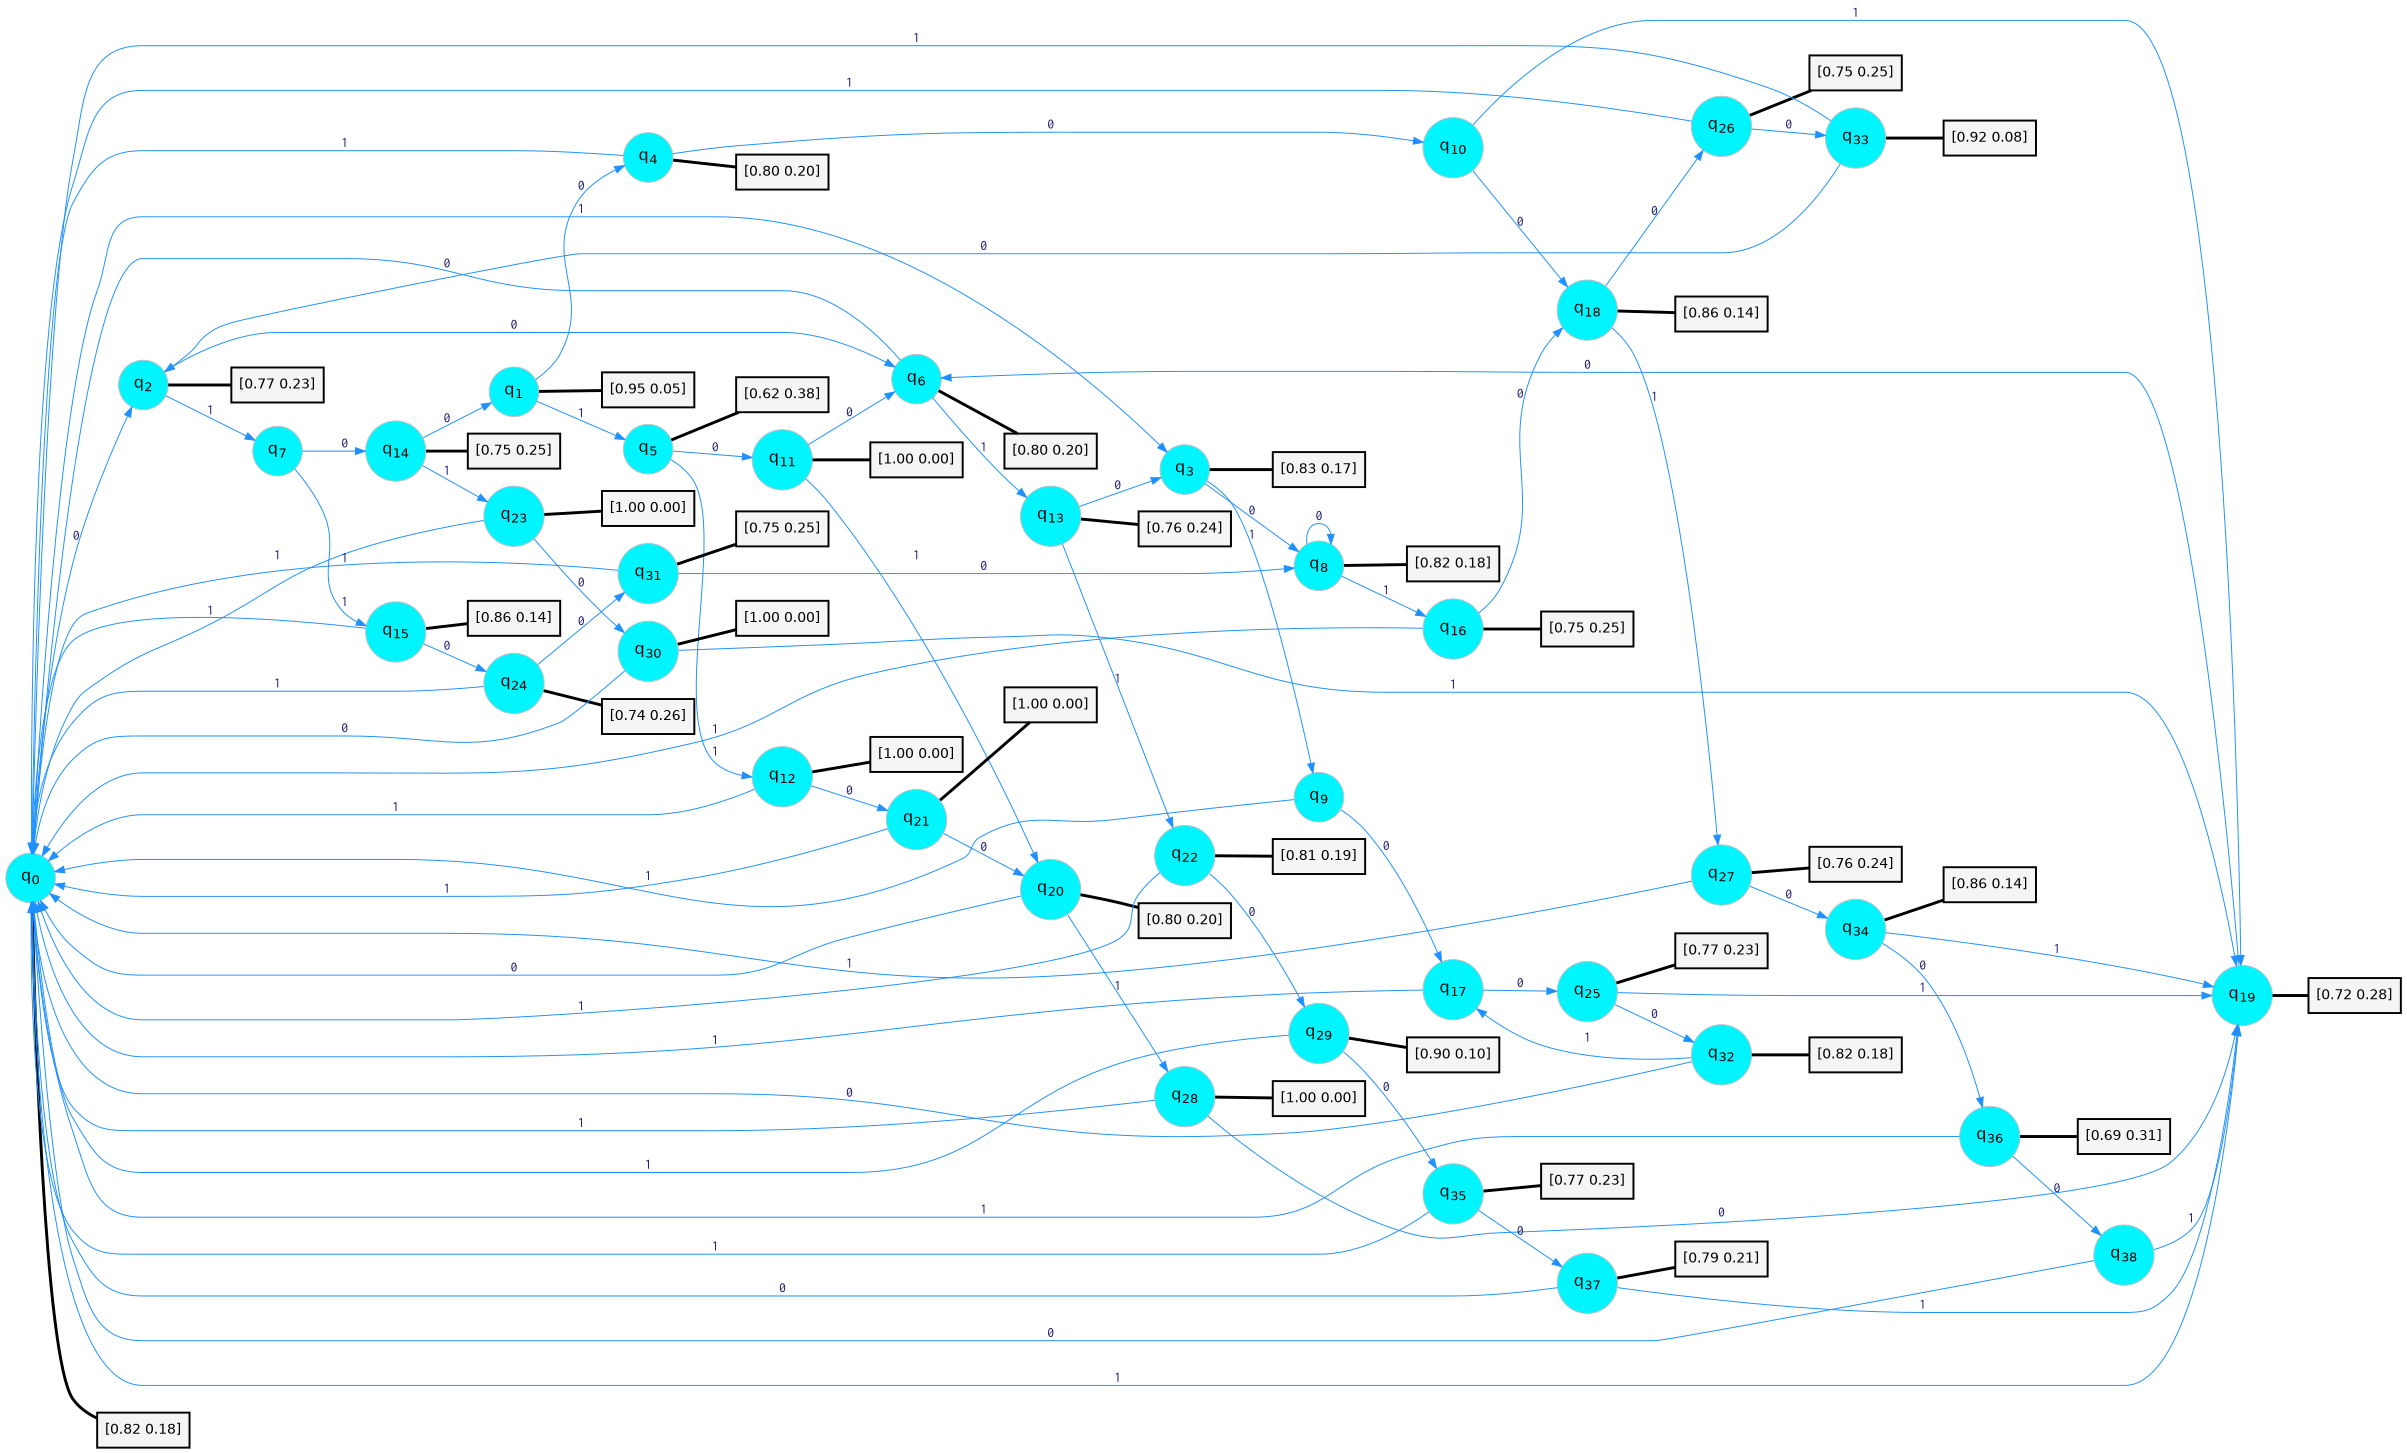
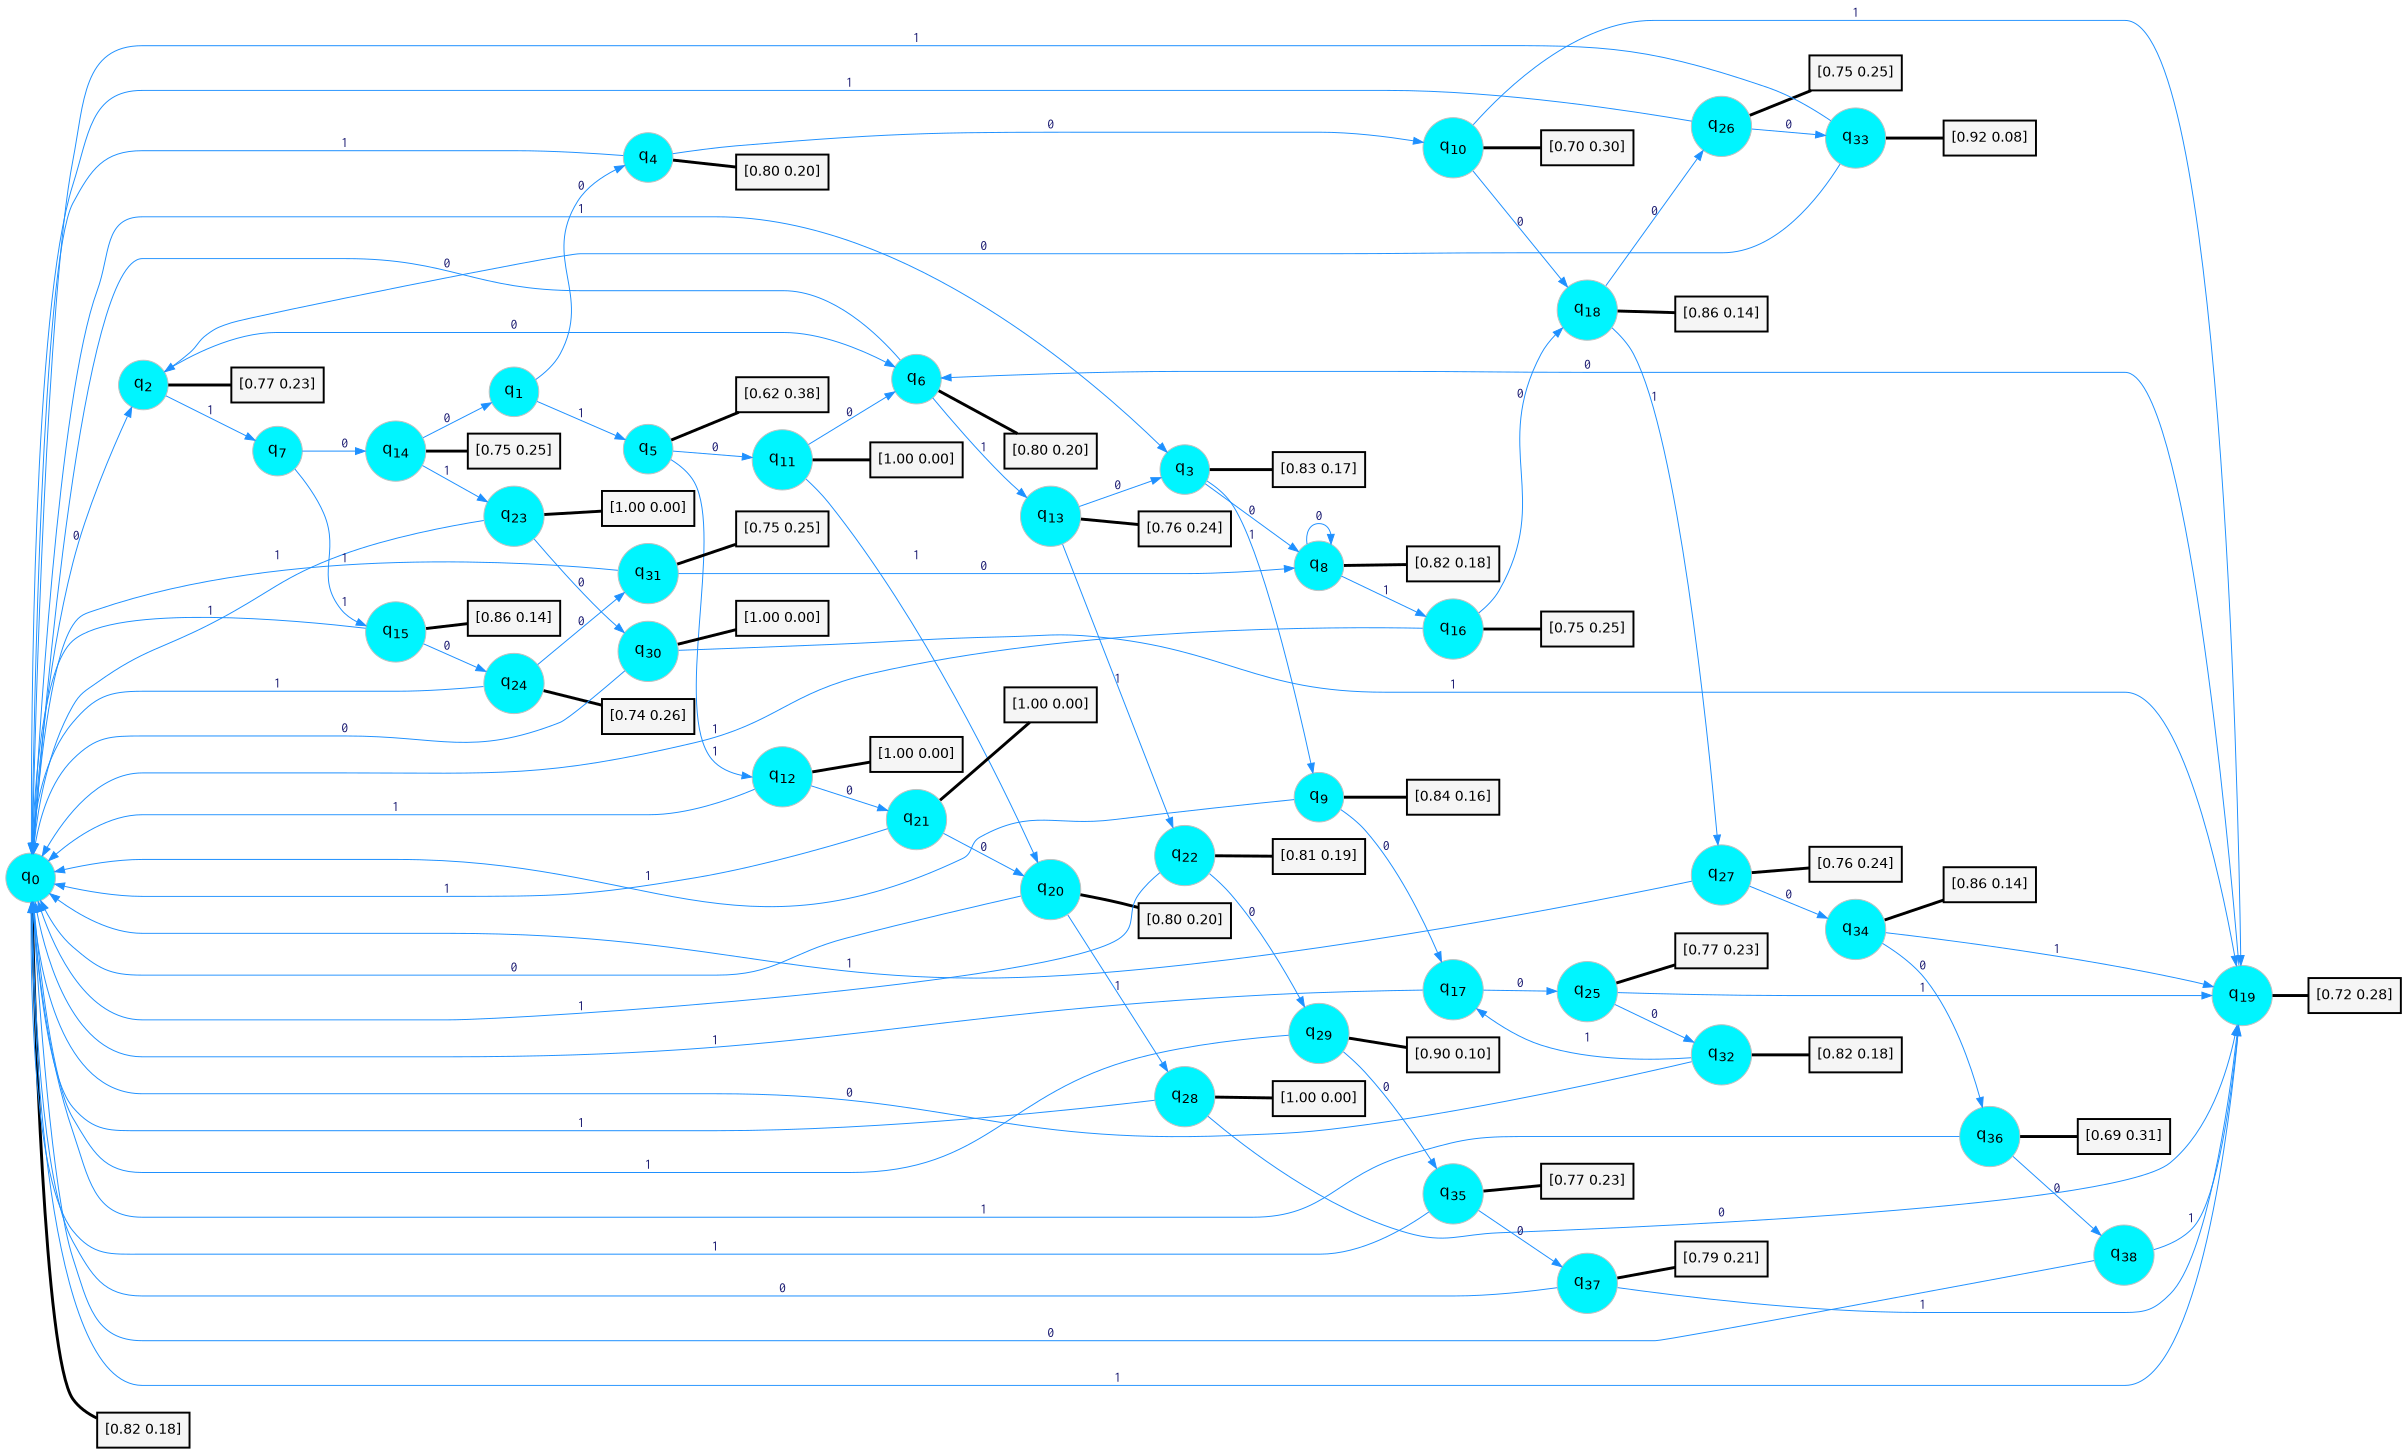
node "[0.70 0.30]": added
node "[0.95 0.05]": removed
node "[0.84 0.16]": added
